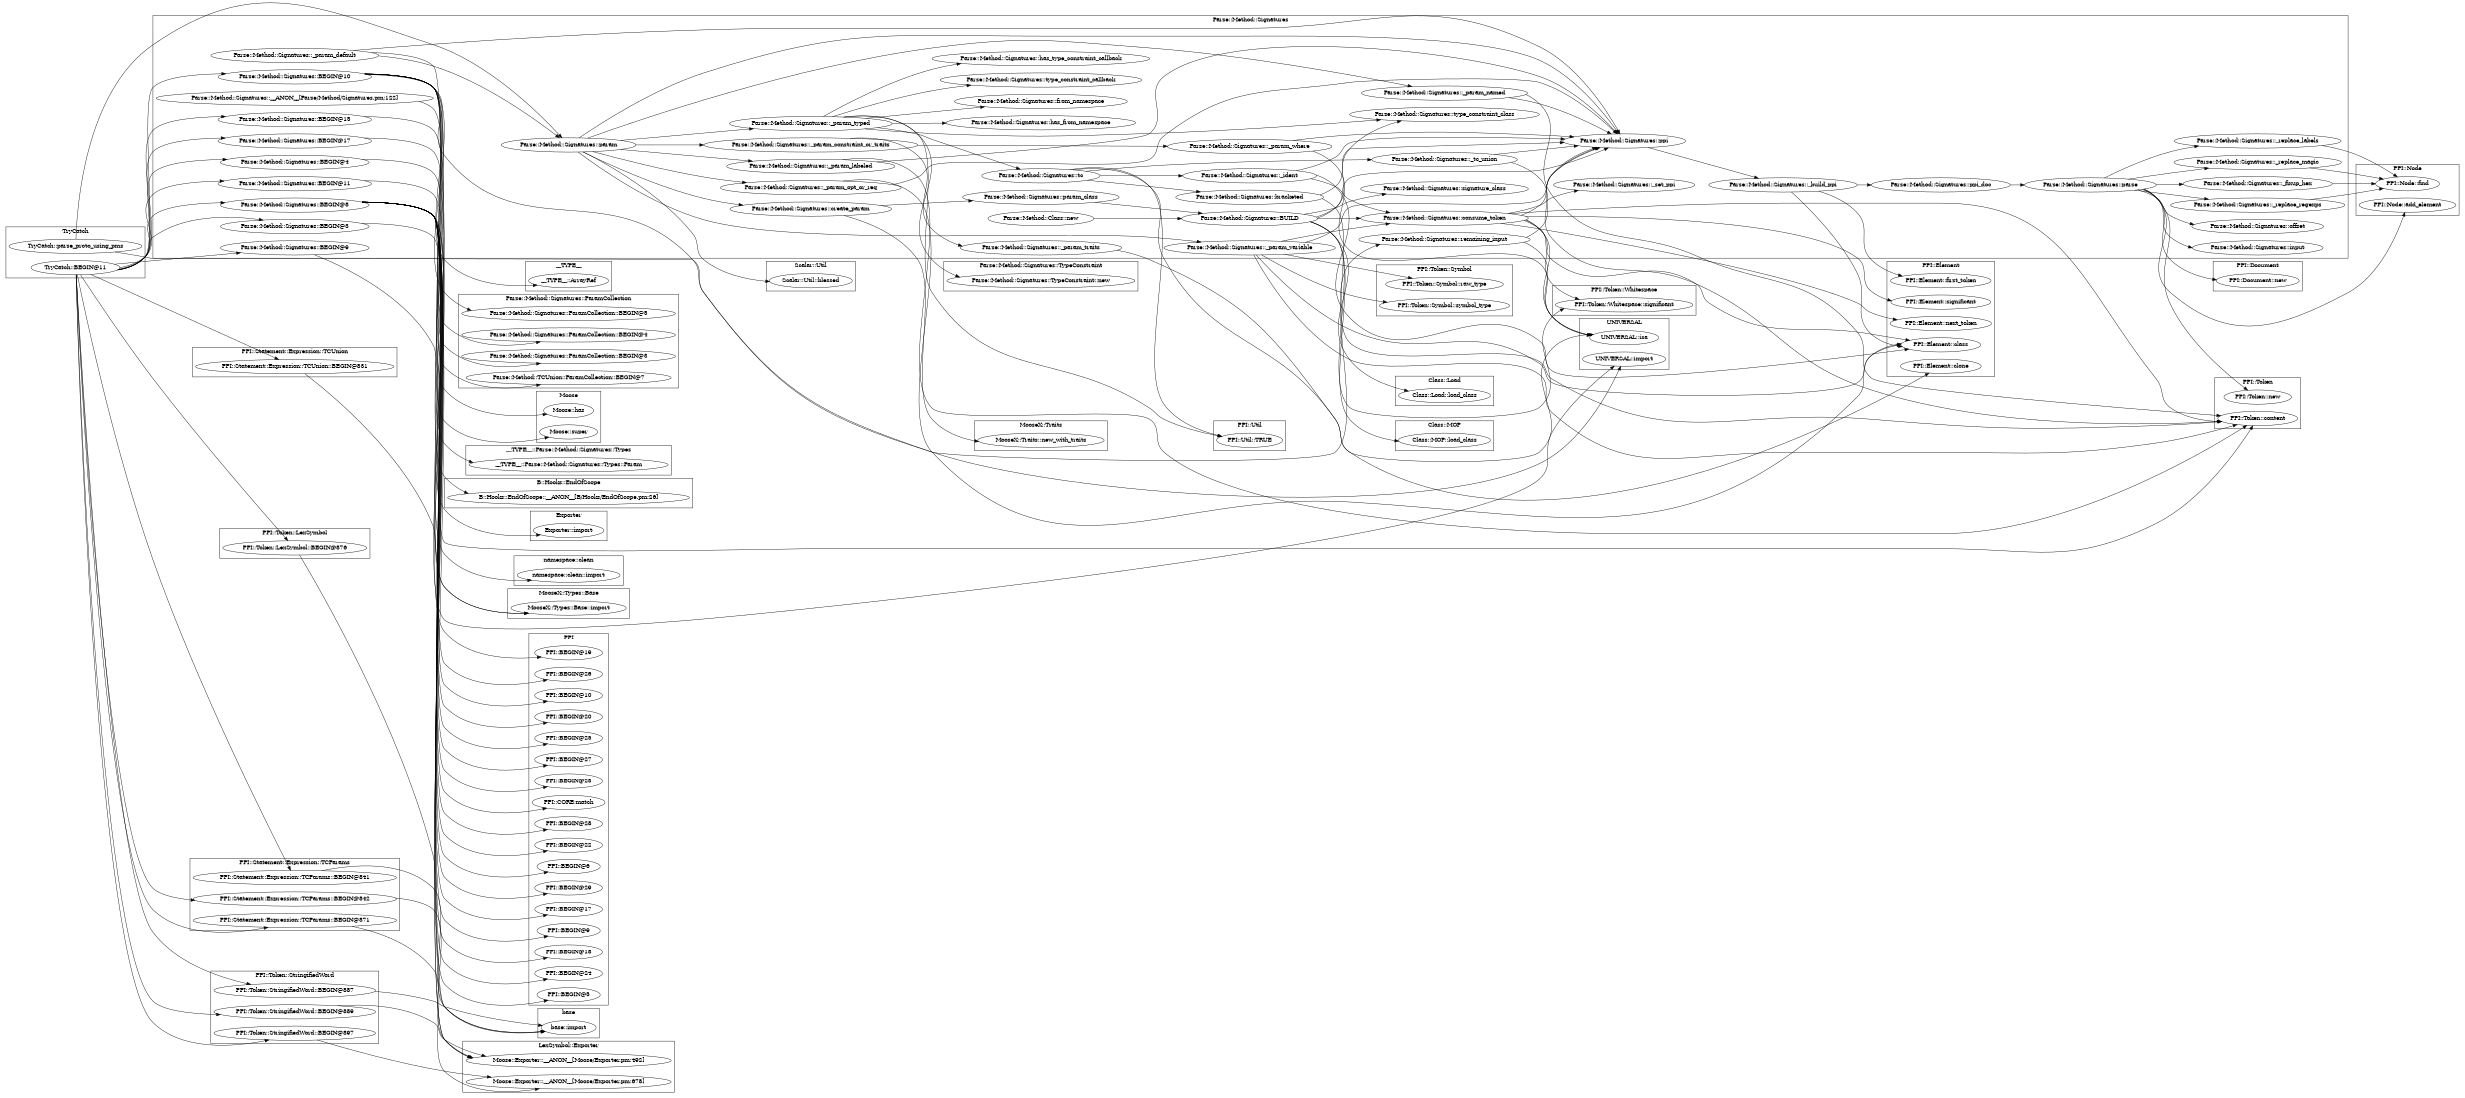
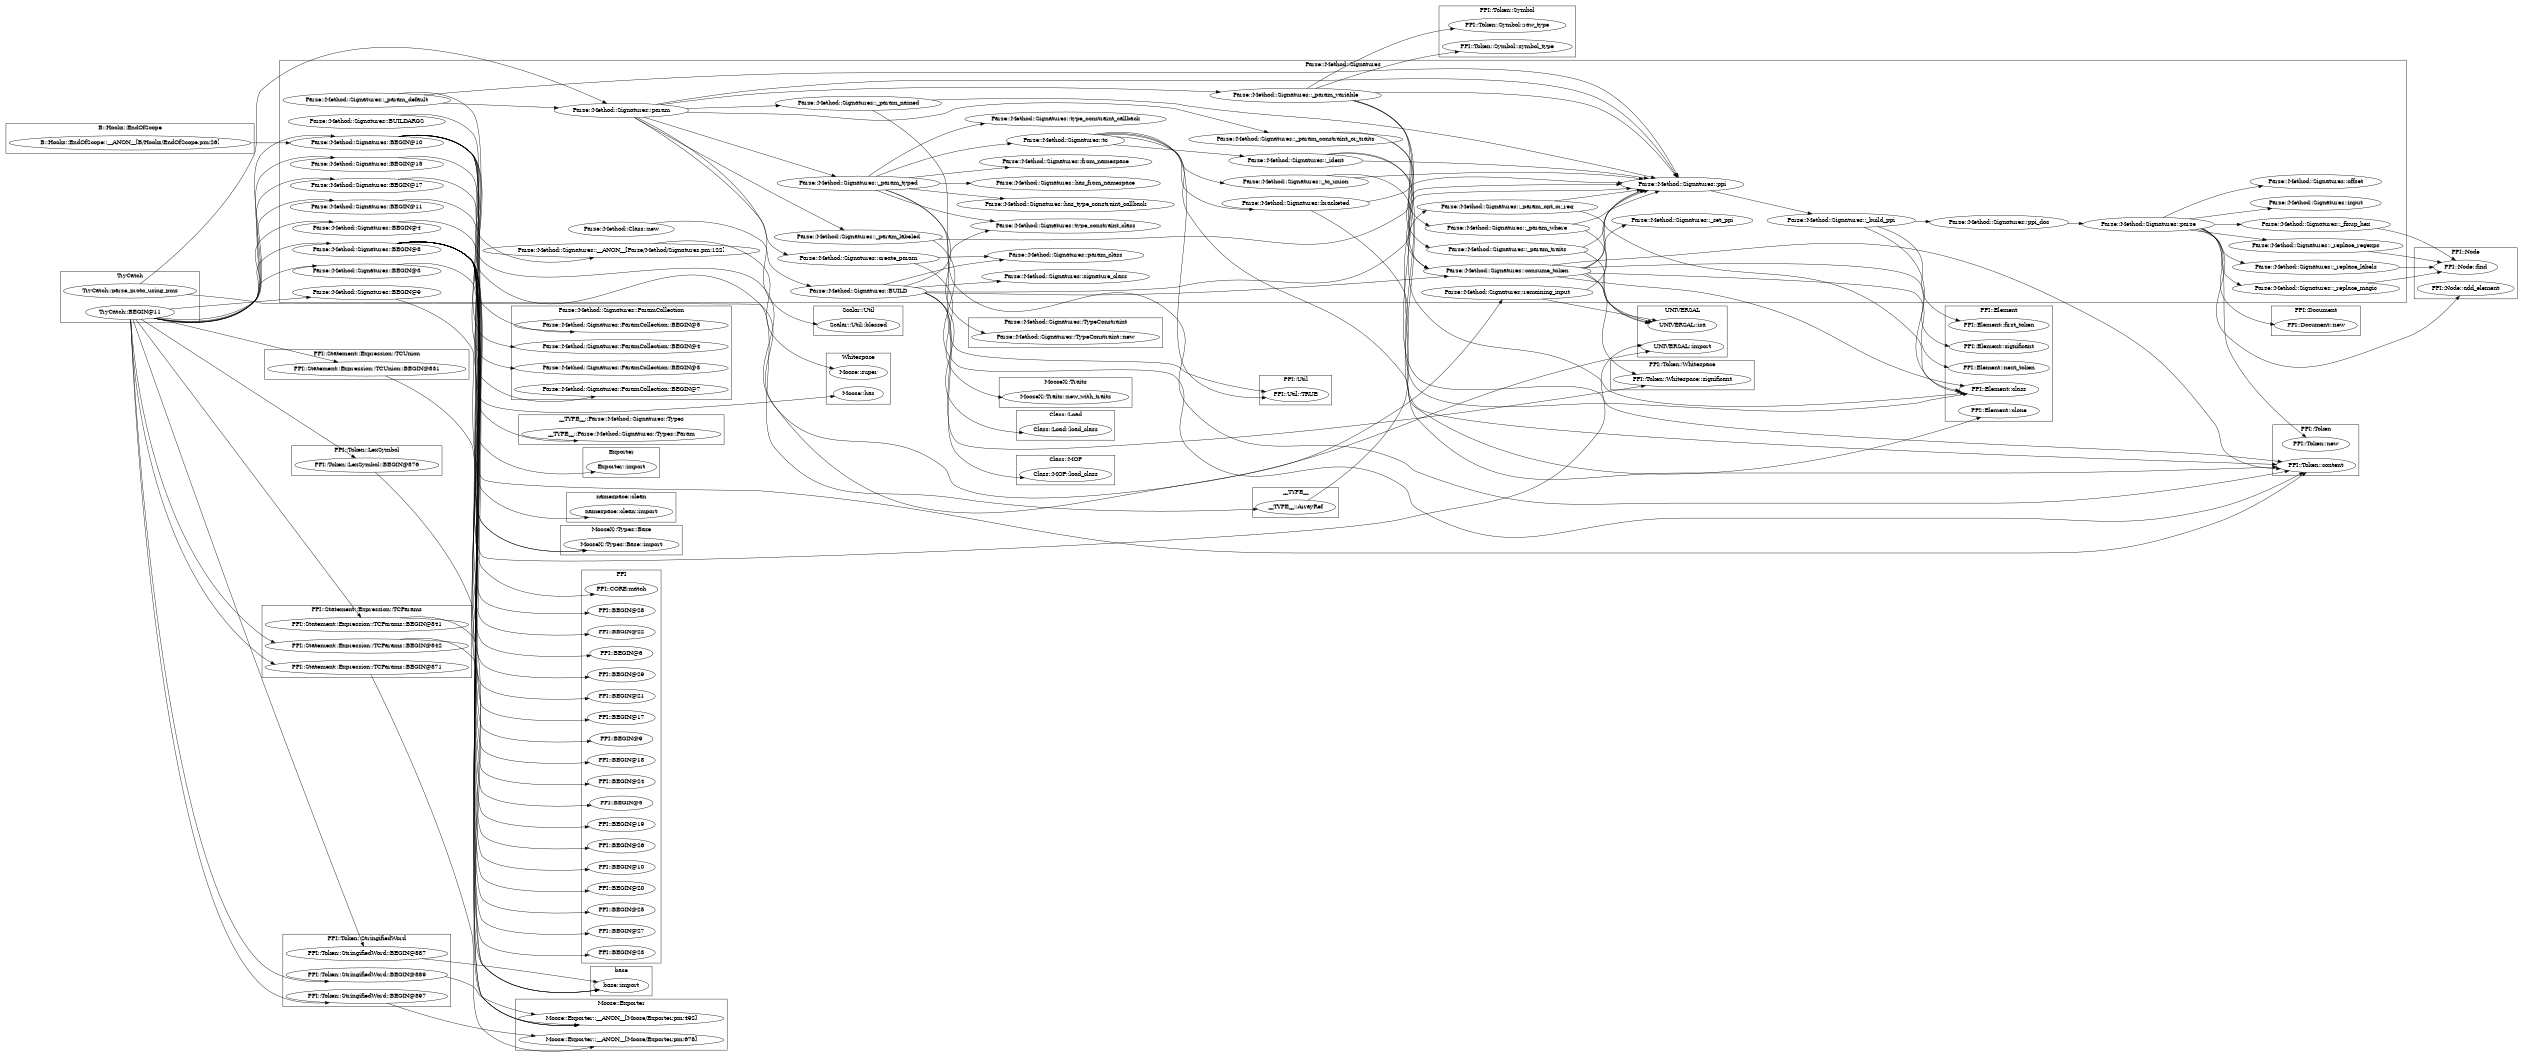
node "Parse::Method::Signatures::BUILDARGS": added
edge "Parse::Method::Signatures::param" -> "Parse::Method::Signatures::_param_opt_or_req": now "__TYPE__::ArrayRef" -> "Parse::Method::Signatures::_param_opt_or_req"
edge "Parse::Method::Signatures::param_class" -> "Parse::Method::Signatures::BUILD": reversed
edge "Parse::Method::Signatures::_param_traits" -> "Parse::Method::Signatures::ppi": added
edge "Parse::Method::Signatures::BEGIN@10" -> "B::Hooks::EndOfScope::__ANON__[B/Hooks/EndOfScope.pm:26]": reversed
node "Parse::Method::TCUnion::ParamCollection::BEGIN@7": label "Parse::Method::TCUnion::ParamCollection::BEGIN@7" -> "Parse::Method::Signatures::ParamCollection::BEGIN@7"
cluster "Moose": label "Moose" -> "Whitespace"
node "PPI::BEGIN@21": added
cluster "LexSymbol::Exporter": label "LexSymbol::Exporter" -> "Moose::Exporter"
